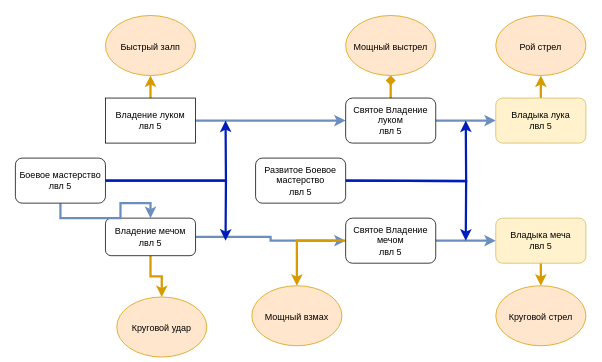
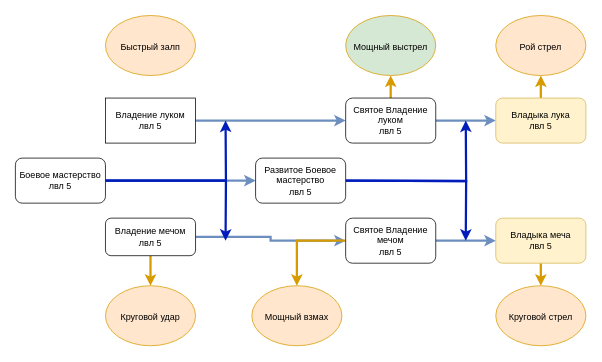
node "Мощный выстрел": fillcolor #ffe6cc -> #d5e8d4
edge "Владение луком лвл 5" -> "Быстрый залп": removed
edge "Святое Владение луком лвл 5" -> "Мощный выстрел": arrowhead diamond -> classic
edge "Боевое мастерство лвл 5" -> "Владение мечом лвл 5": now "Боевое мастерство лвл 5" -> "Развитое Боевое мастерство лвл 5"
node "Круговой удар": moved (162, 327) -> (150, 315)
